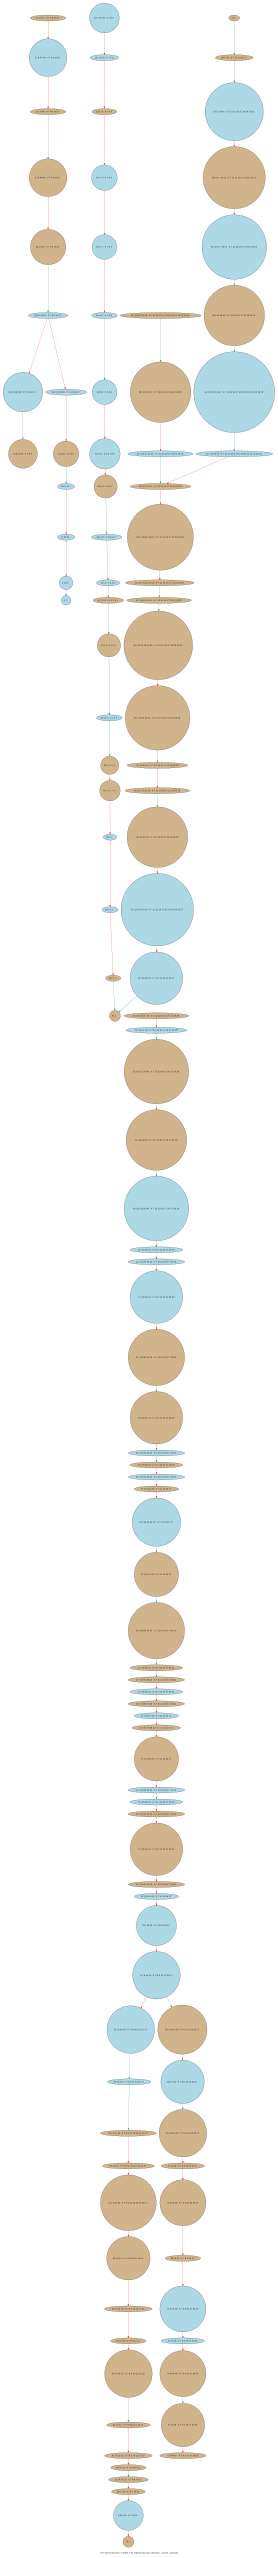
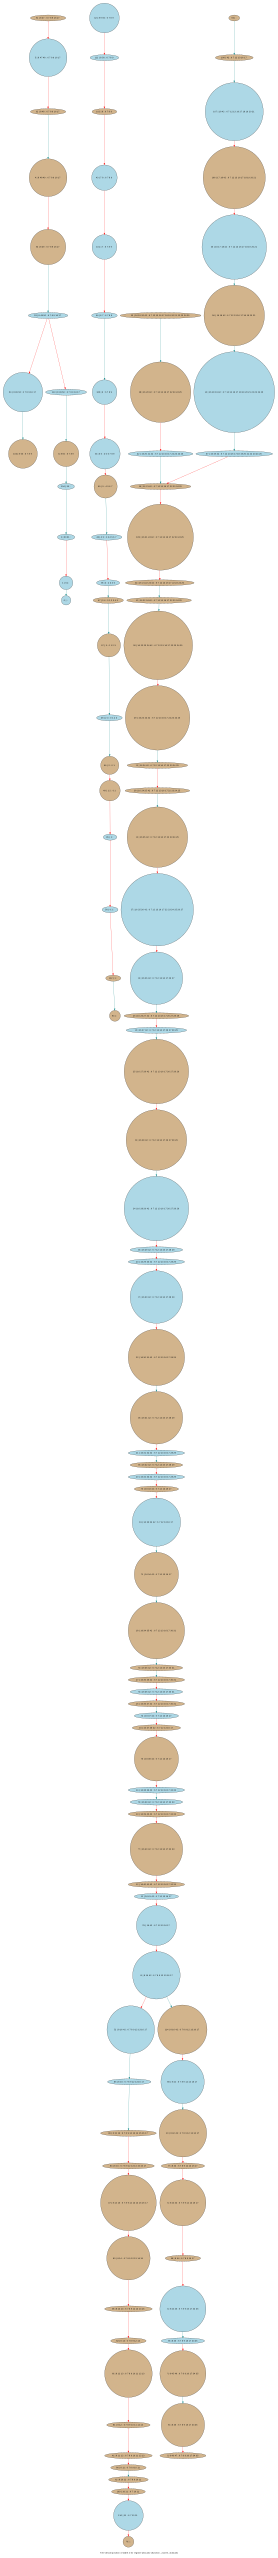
edge "113 | 8 49 50 : 6 7 8 9 16 17" -> "3 | 8 50 : 6 7 8 9": color red -> teal
edge "104 | 50 :" -> "2 | 50 51 :": color red -> teal
edge "63 | 16 26 42 : 6 7 12 13 16 17 26 27" -> "94 | :": now "63 | 16 26 42 : 6 7 12 13 16 17 26 27" -> "26 | 16 26 27 42 : 6 7 12 13 16 17 26 27 28 29"
edge "16 | 16 36 37 42 : 6 7 12 13 16 17 30 31" -> "74 | 16 37 42 : 6 7 12 13 16 17": color red -> teal
edge "39 | 8 12 13 : 6 7 8 9 10 11 12 13" -> "81 | 8 12 : 6 7 8 9 10 11 12 13": color teal -> red
